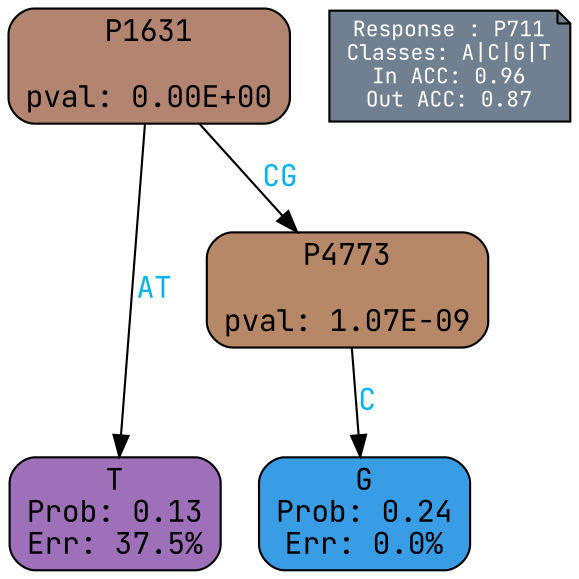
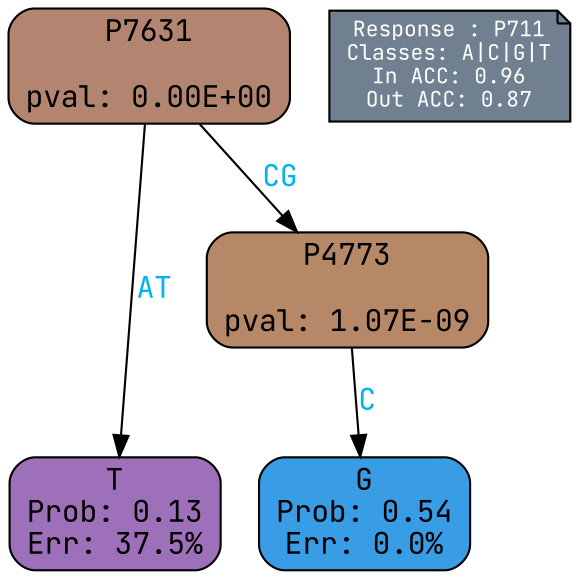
node "P1631 pval: 0.00E+00": label "P1631 pval: 0.00E+00" -> "P7631 pval: 0.00E+00"
node "G Prob: 0.24 Err: 0.0%": label "G Prob: 0.24 Err: 0.0%" -> "G Prob: 0.54 Err: 0.0%"
